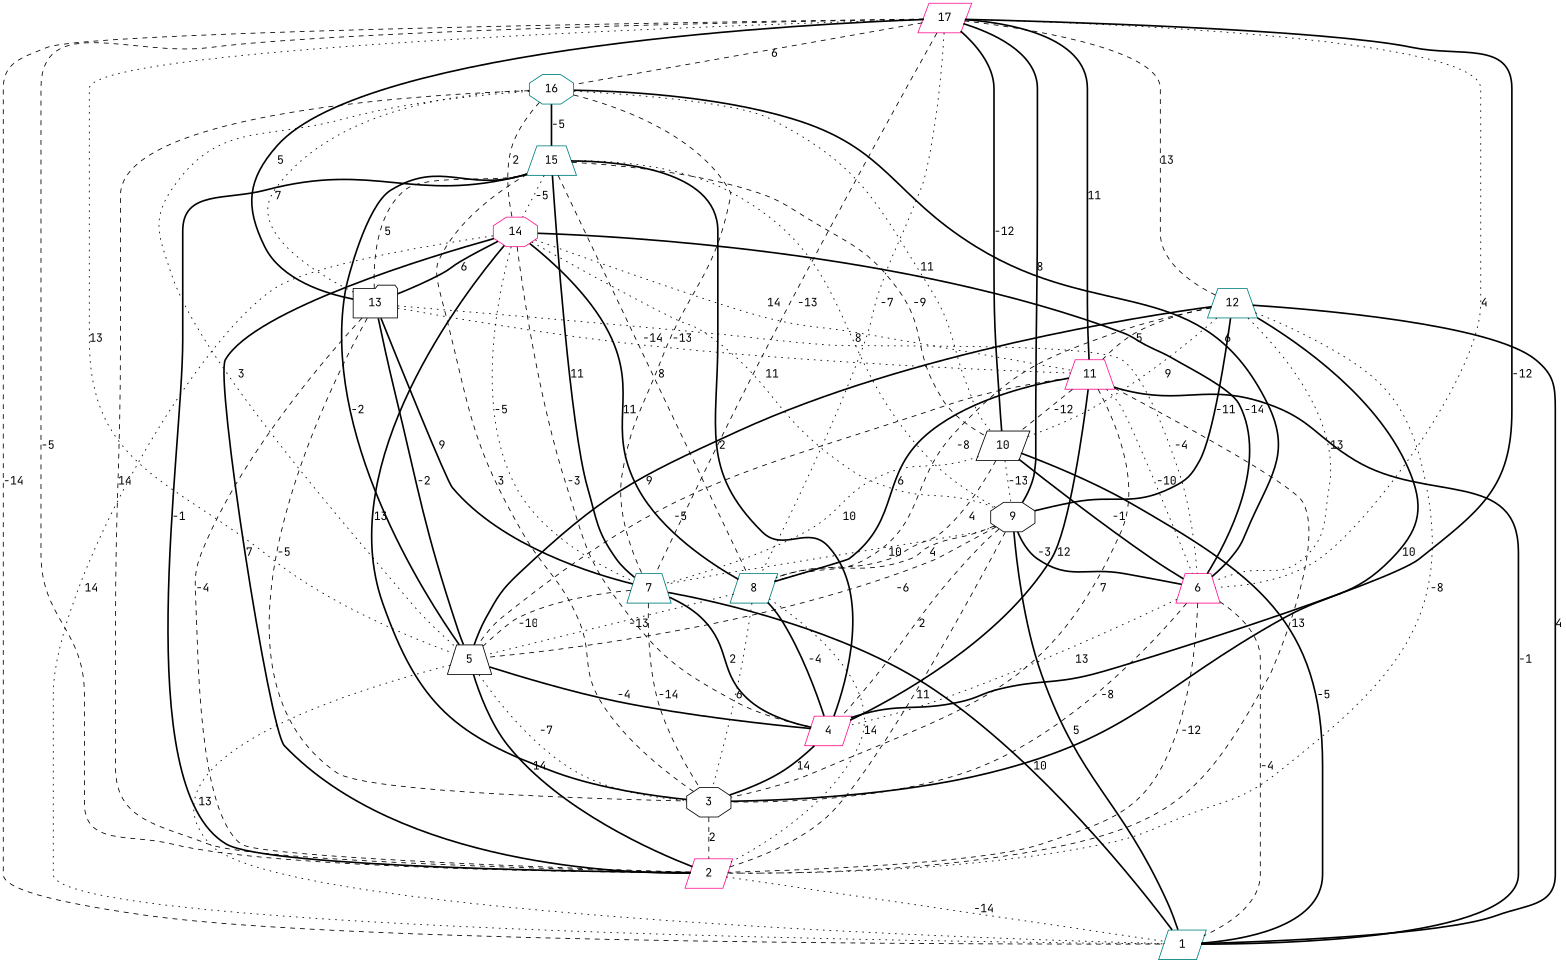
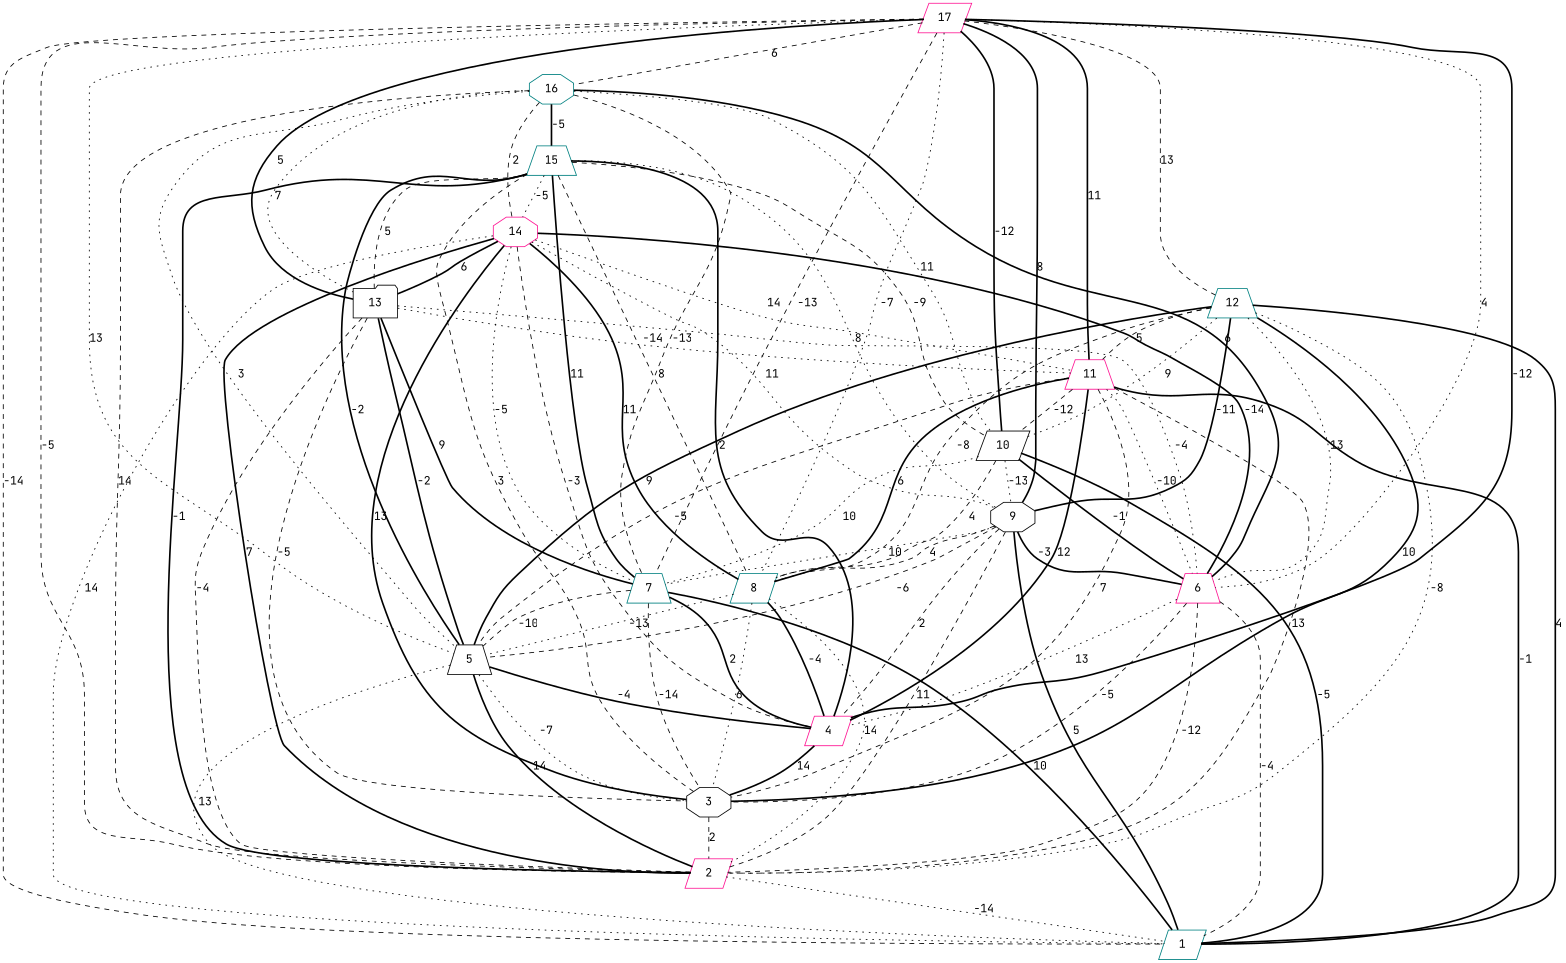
edge "6" -- "3": label "-8" -> "-5"
